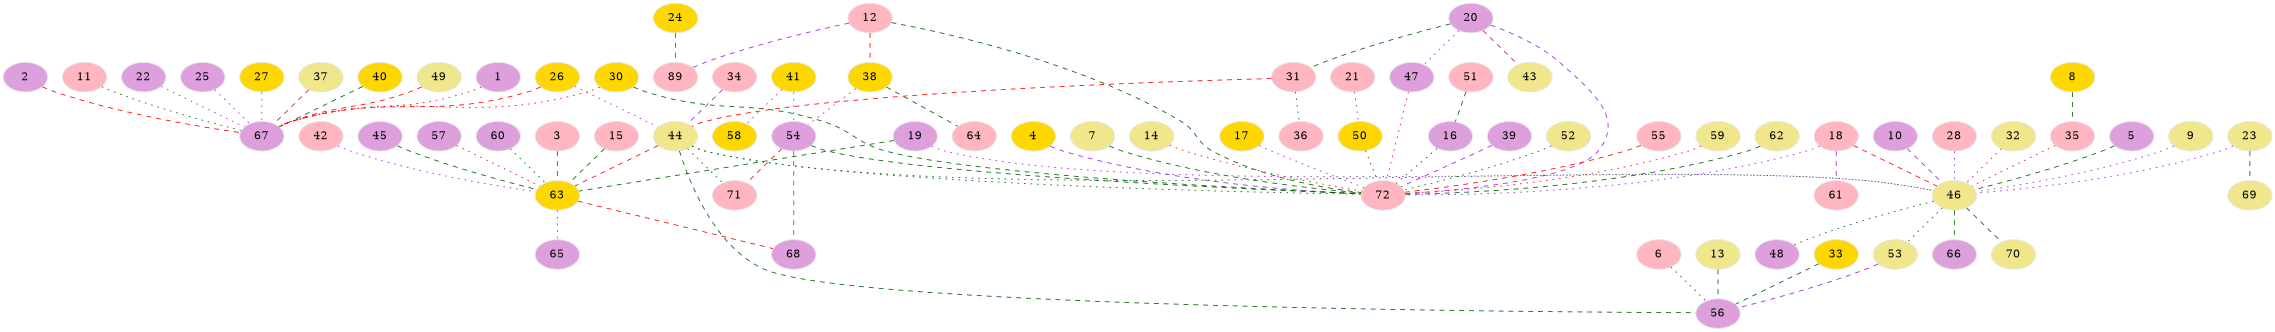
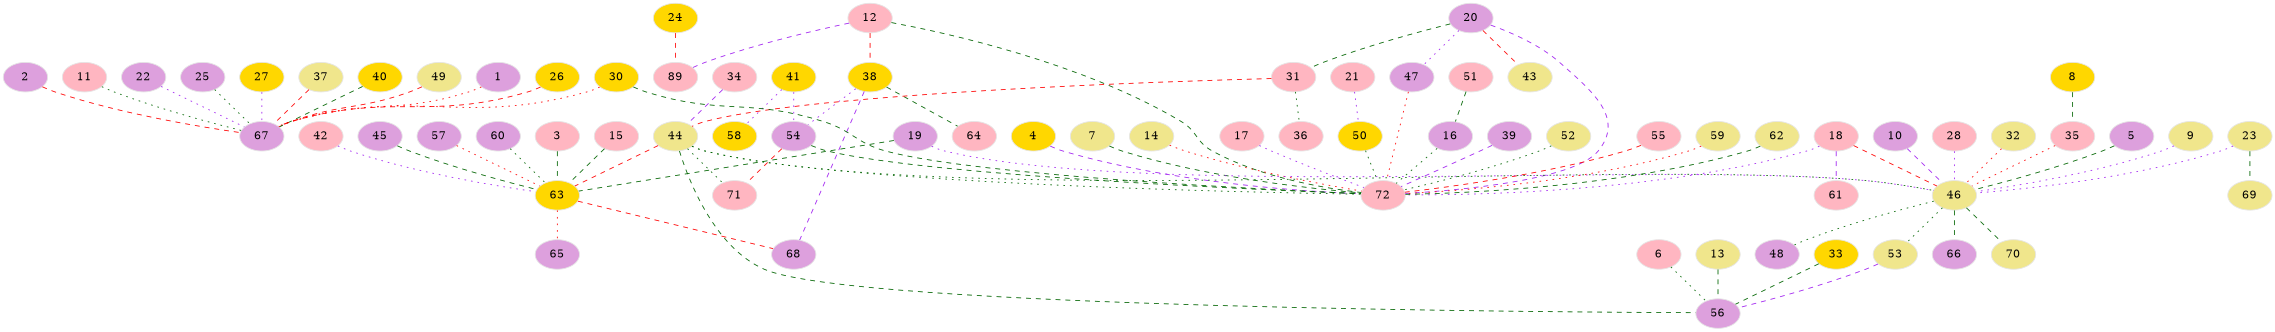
edge "25" -- "67": color purple -> darkgreen
edge "26" -- "44": removed
node "17": fillcolor gold -> lightpink
edge "54" -- "68": now "38" -- "68"
